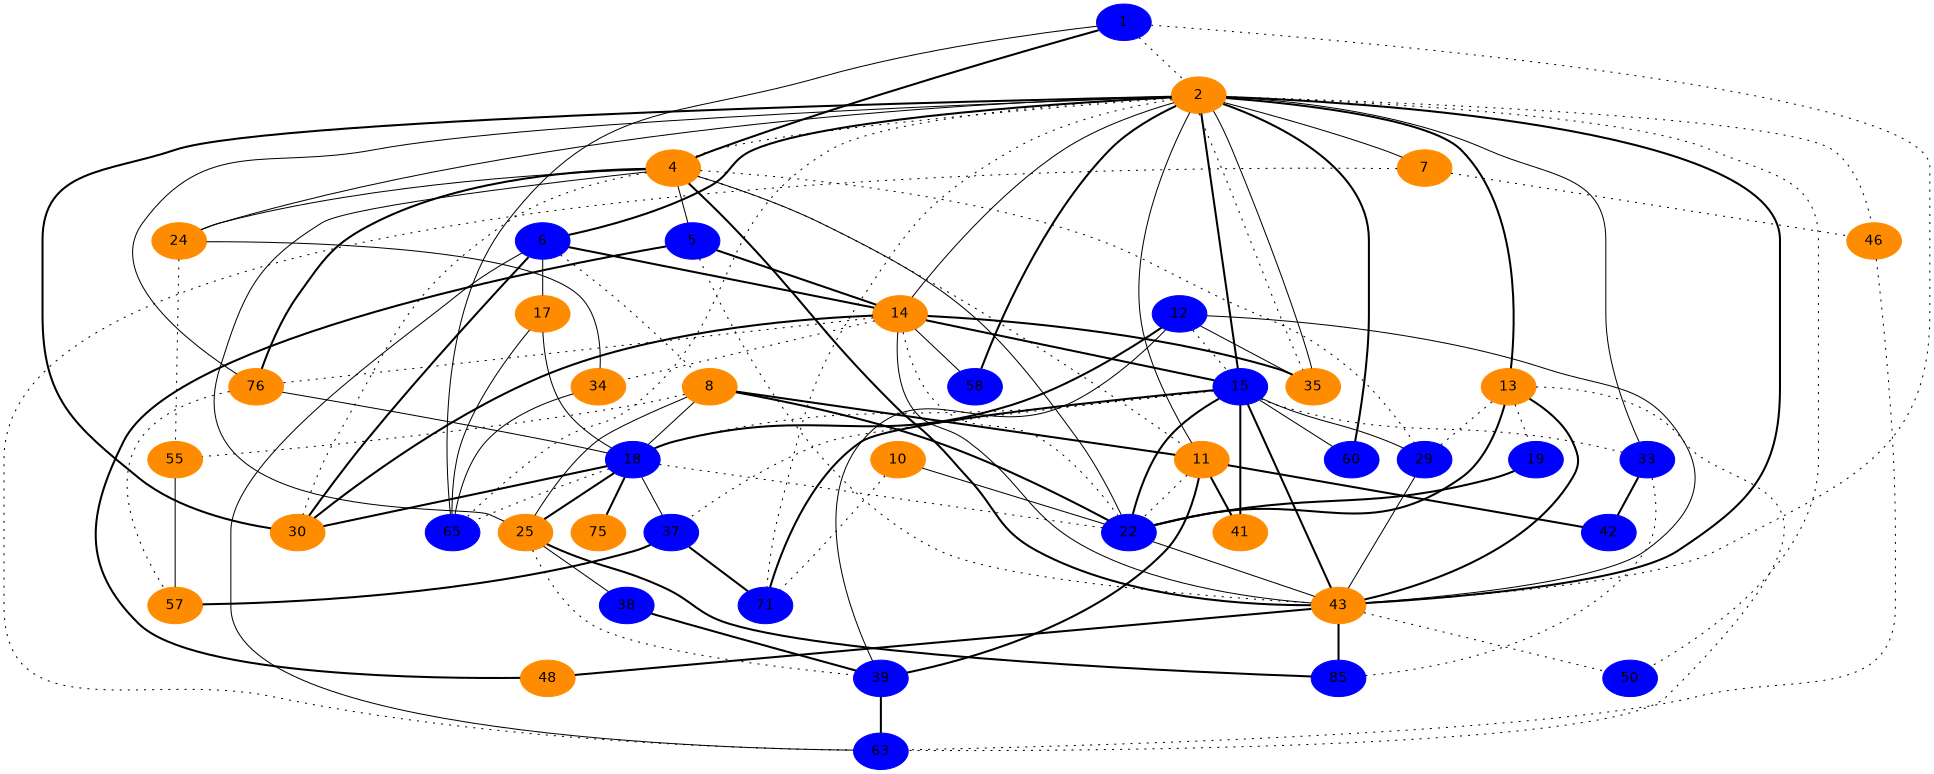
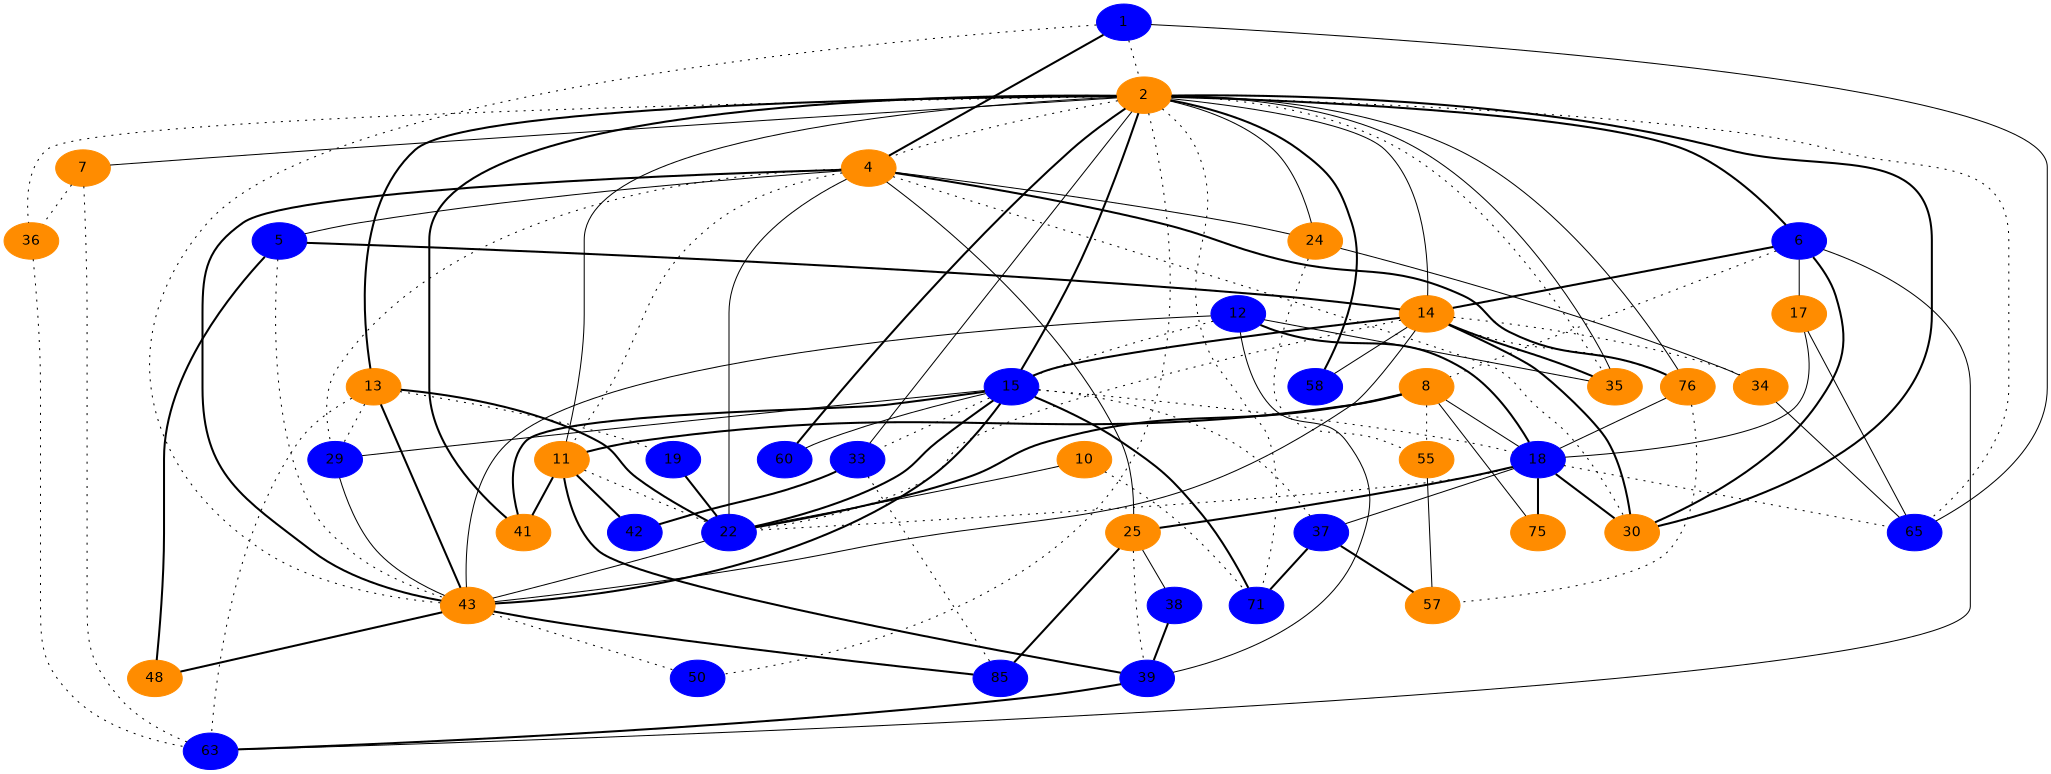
node "46": label "46" -> "36"
edge "2" -- "43": now "2" -- "41"
edge "8" -- "25": now "8" -- "75"
